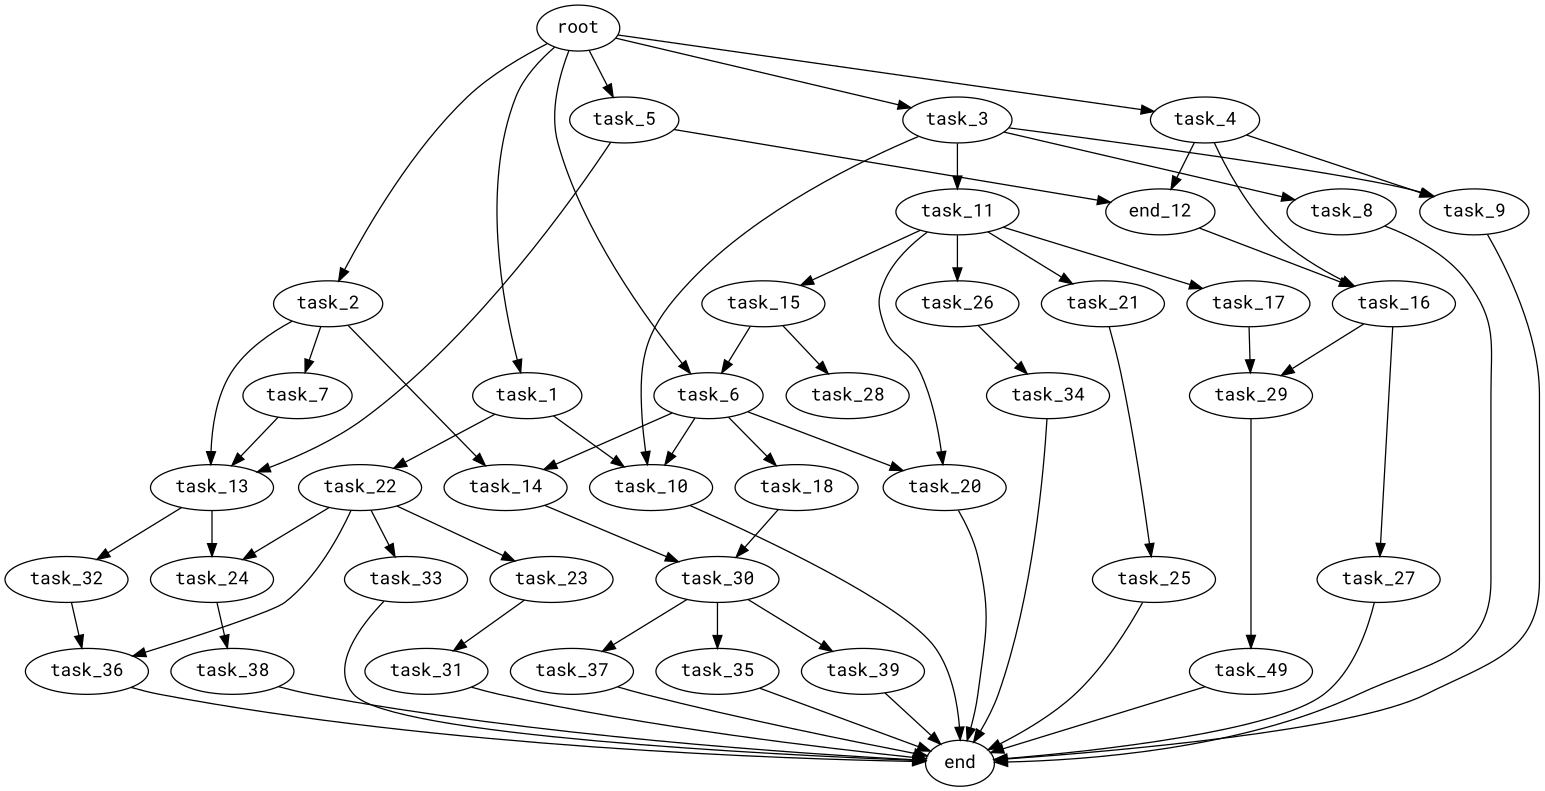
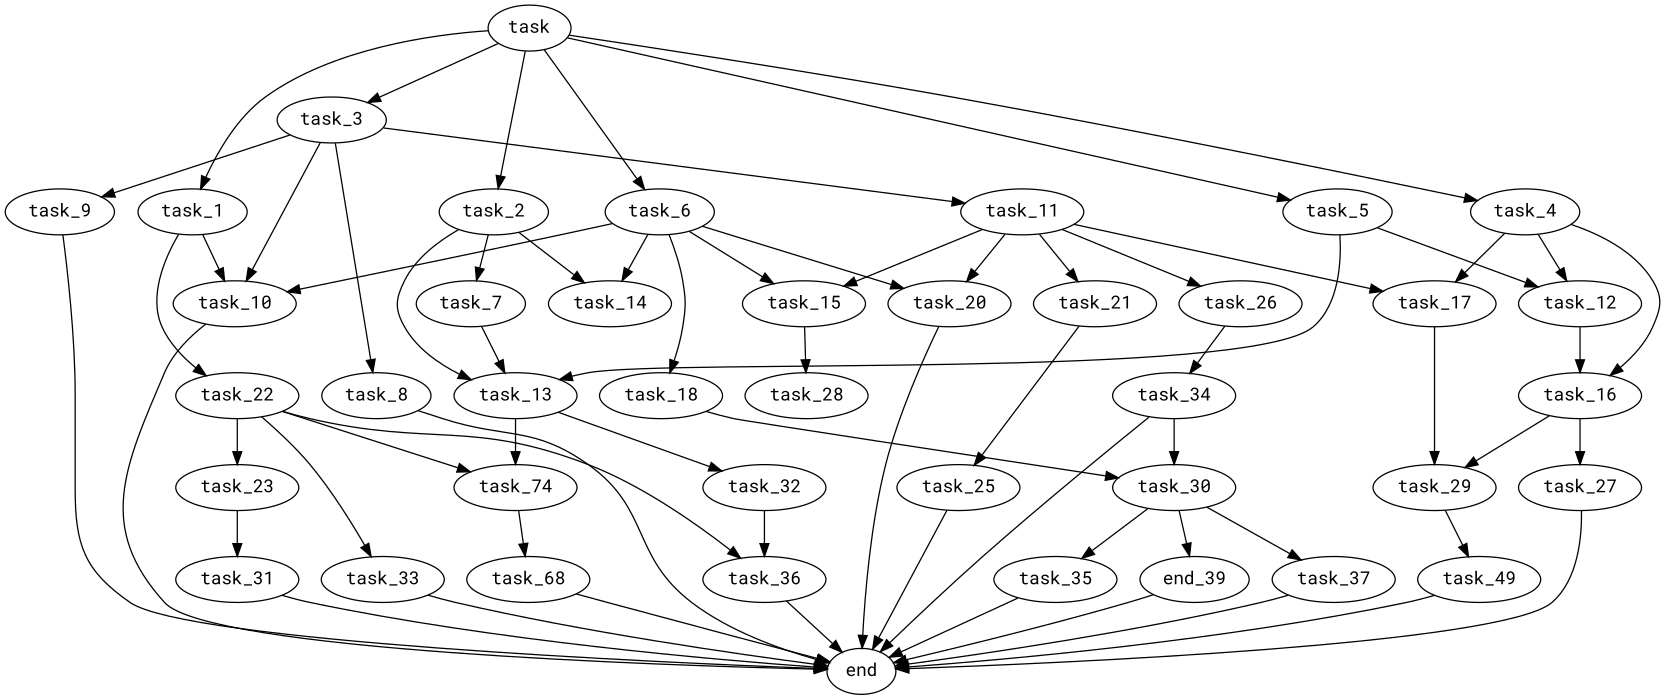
node "root": label "root" -> "task"
edge "task_4" -> "task_9": now "task_4" -> "task_17"
node "end_12": label "end_12" -> "task_12"
edge "task_15" -> "task_6": reversed
edge "task_14" -> "task_30": now "task_34" -> "task_30"
node "task_24": label "task_24" -> "task_74"
node "task_38": label "task_38" -> "task_68"
node "task_39": label "task_39" -> "end_39"
